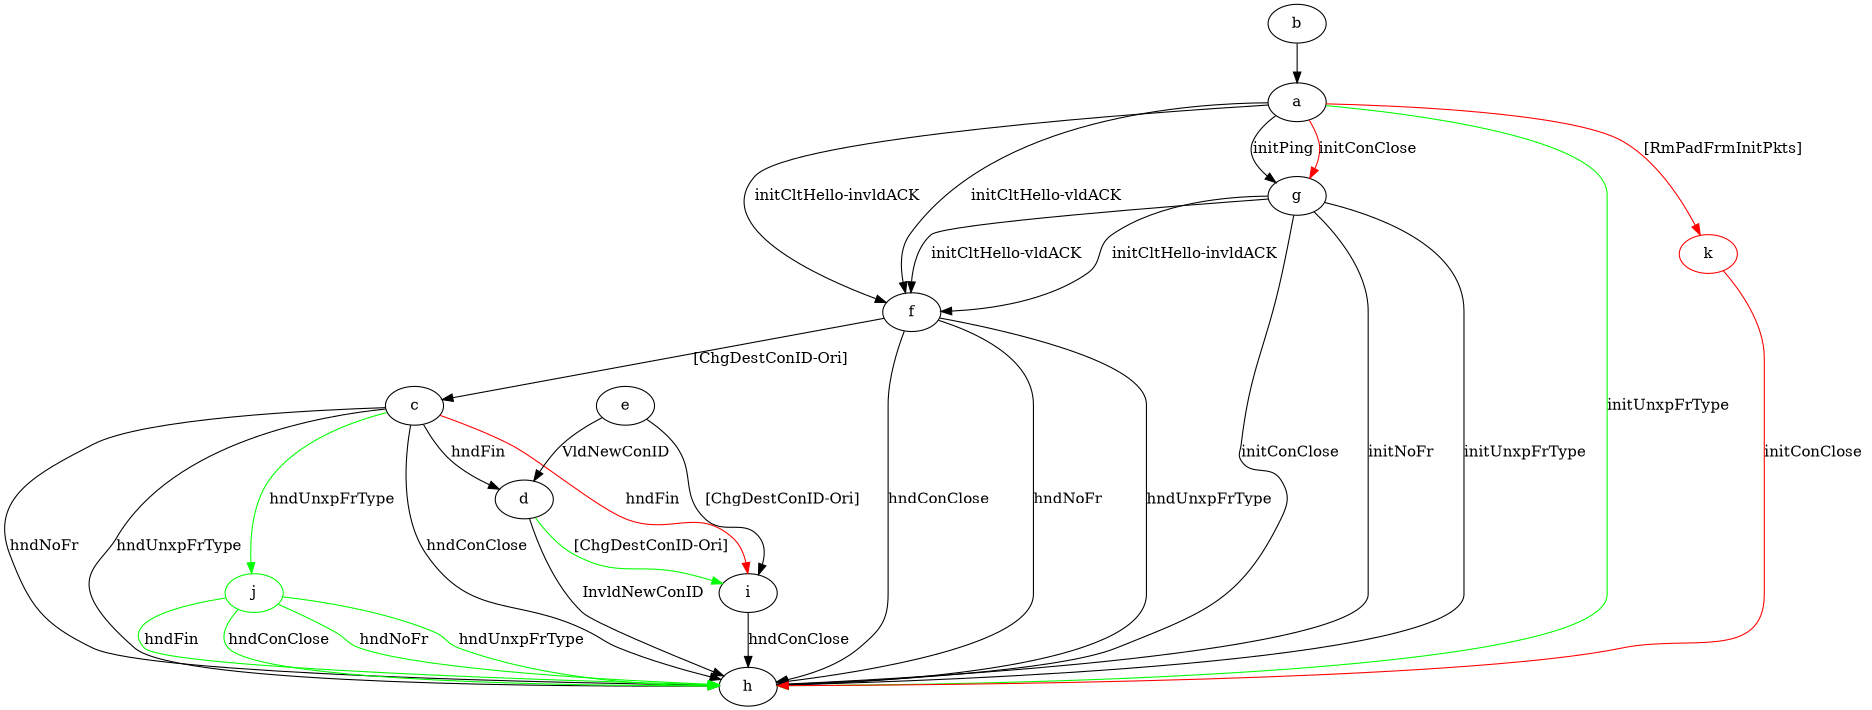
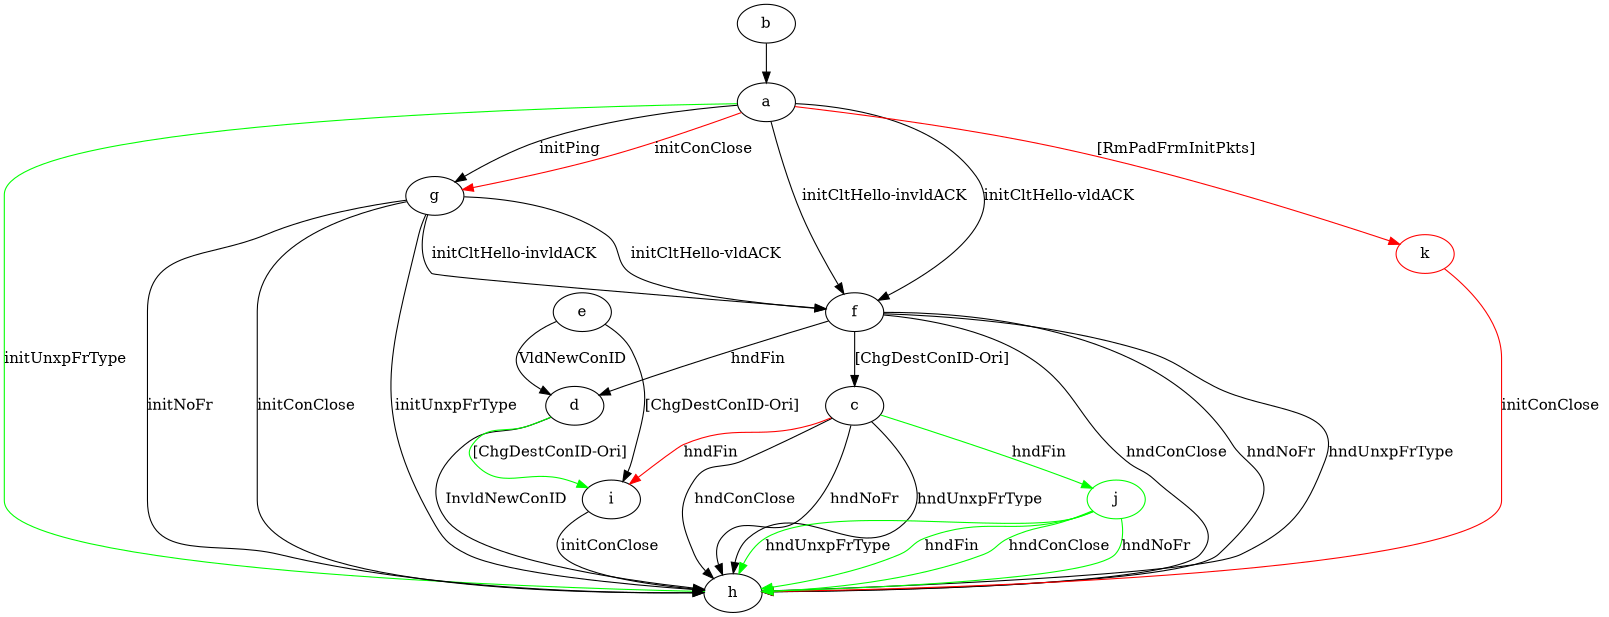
edge "c" -> "d": now "f" -> "d"
edge "c" -> "j": label "hndUnxpFrType " -> "hndFin "
edge "i" -> "h": label "hndConClose " -> "initConClose "
